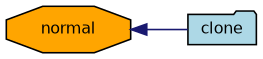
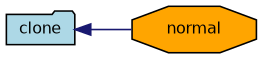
edge "clone" -> "normal": reversed
